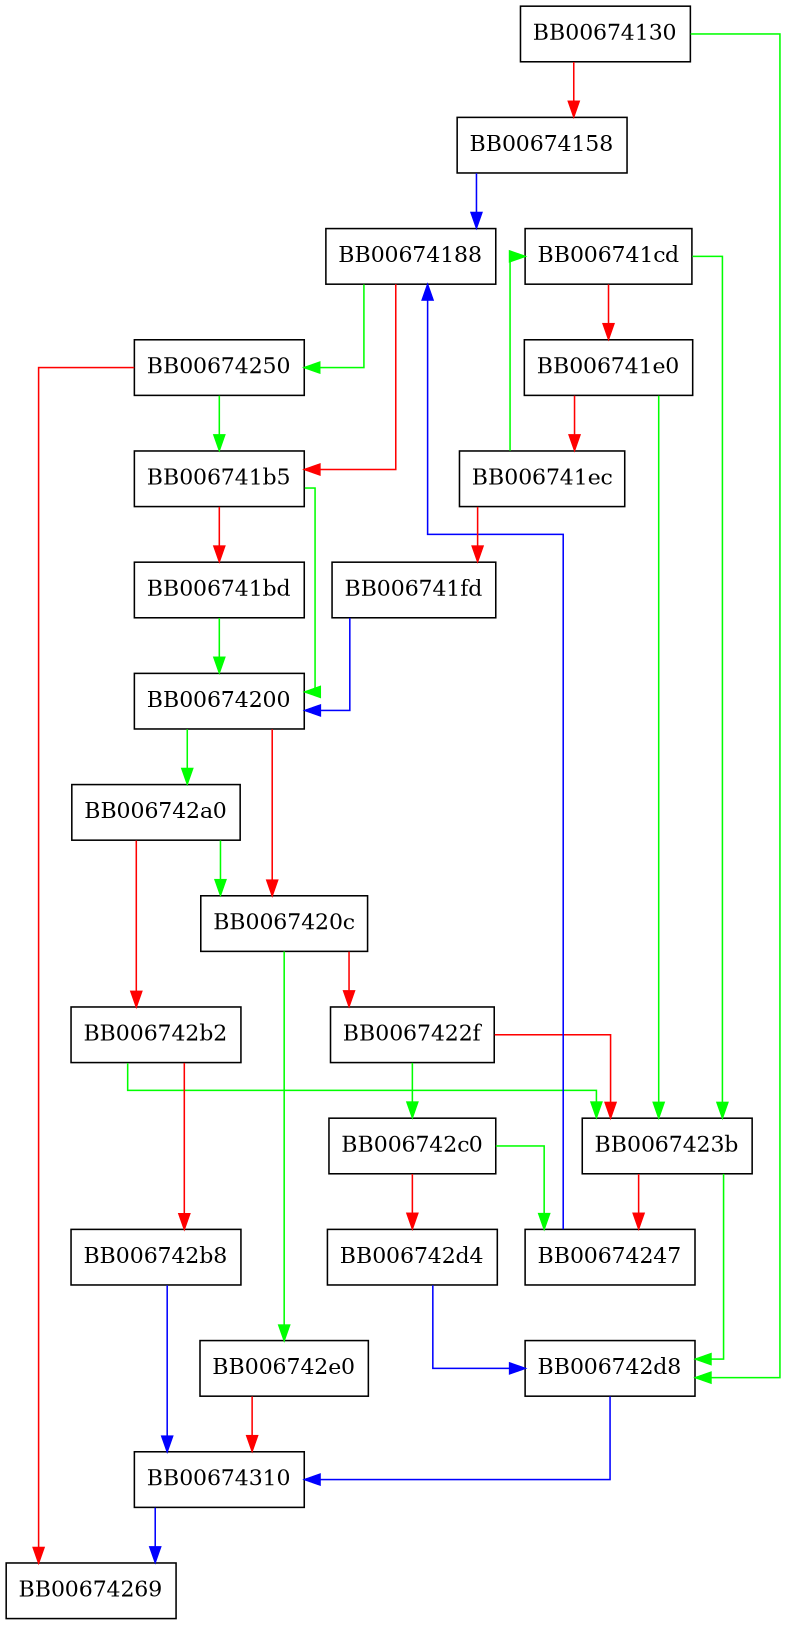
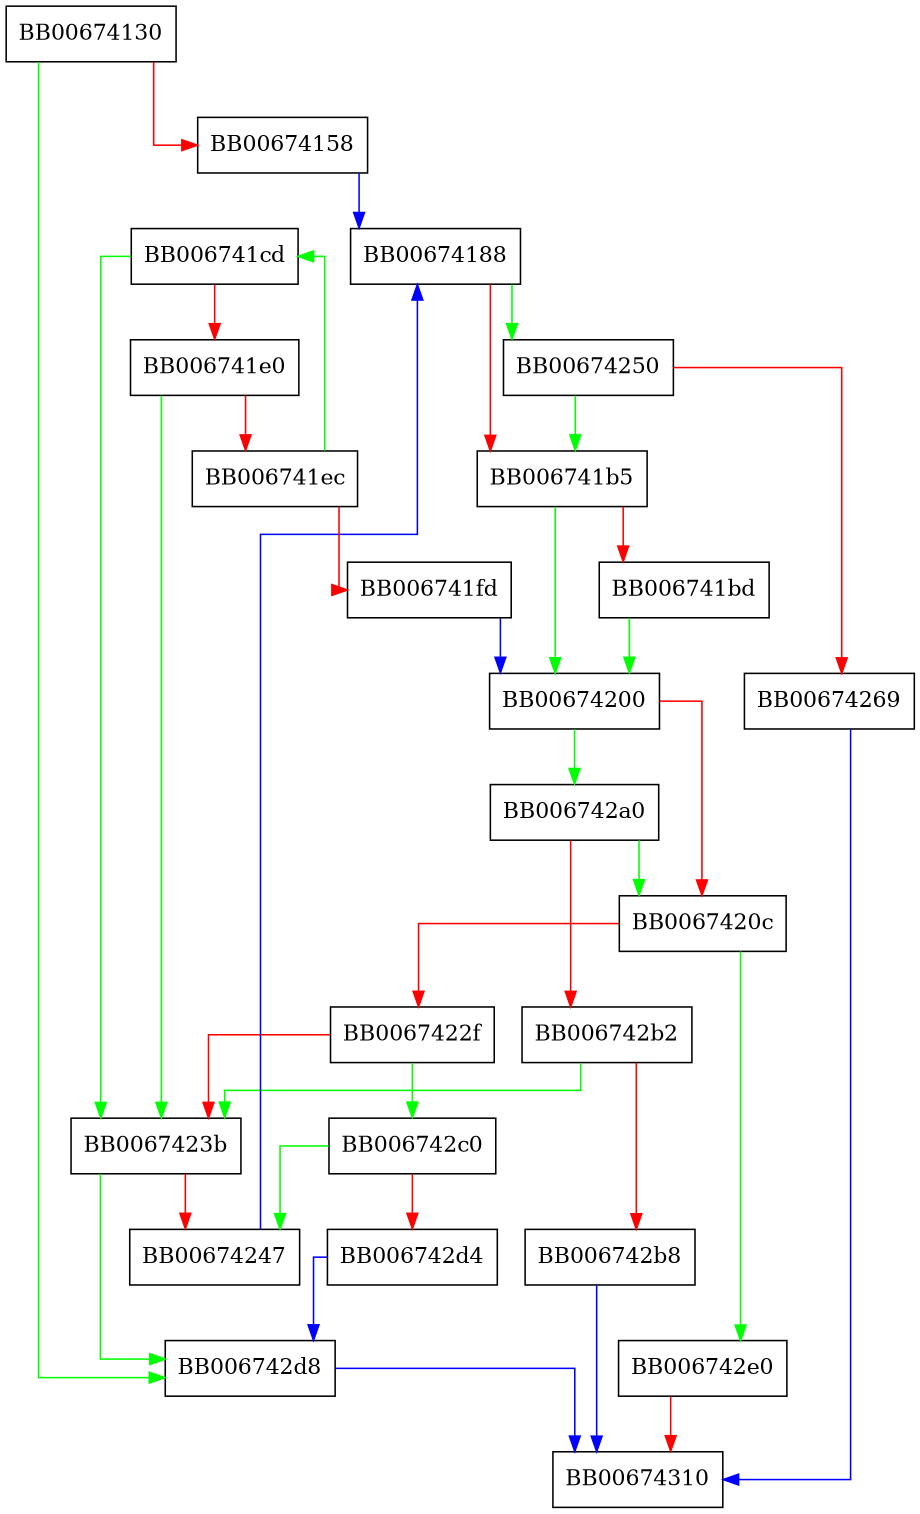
edge "BB00674310" -> "BB00674269": reversed
